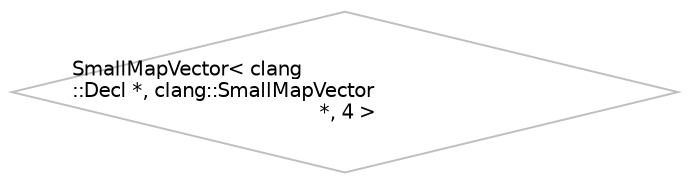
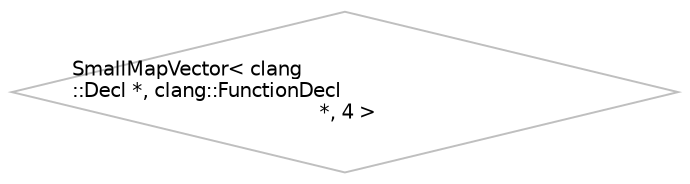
node "SmallMapVector< clang ::Decl *, clang::SmallMapVector *, 4 >": label "SmallMapVector< clang ::Decl *, clang::SmallMapVector *, 4 >" -> "SmallMapVector< clang ::Decl *, clang::FunctionDecl *, 4 >"
